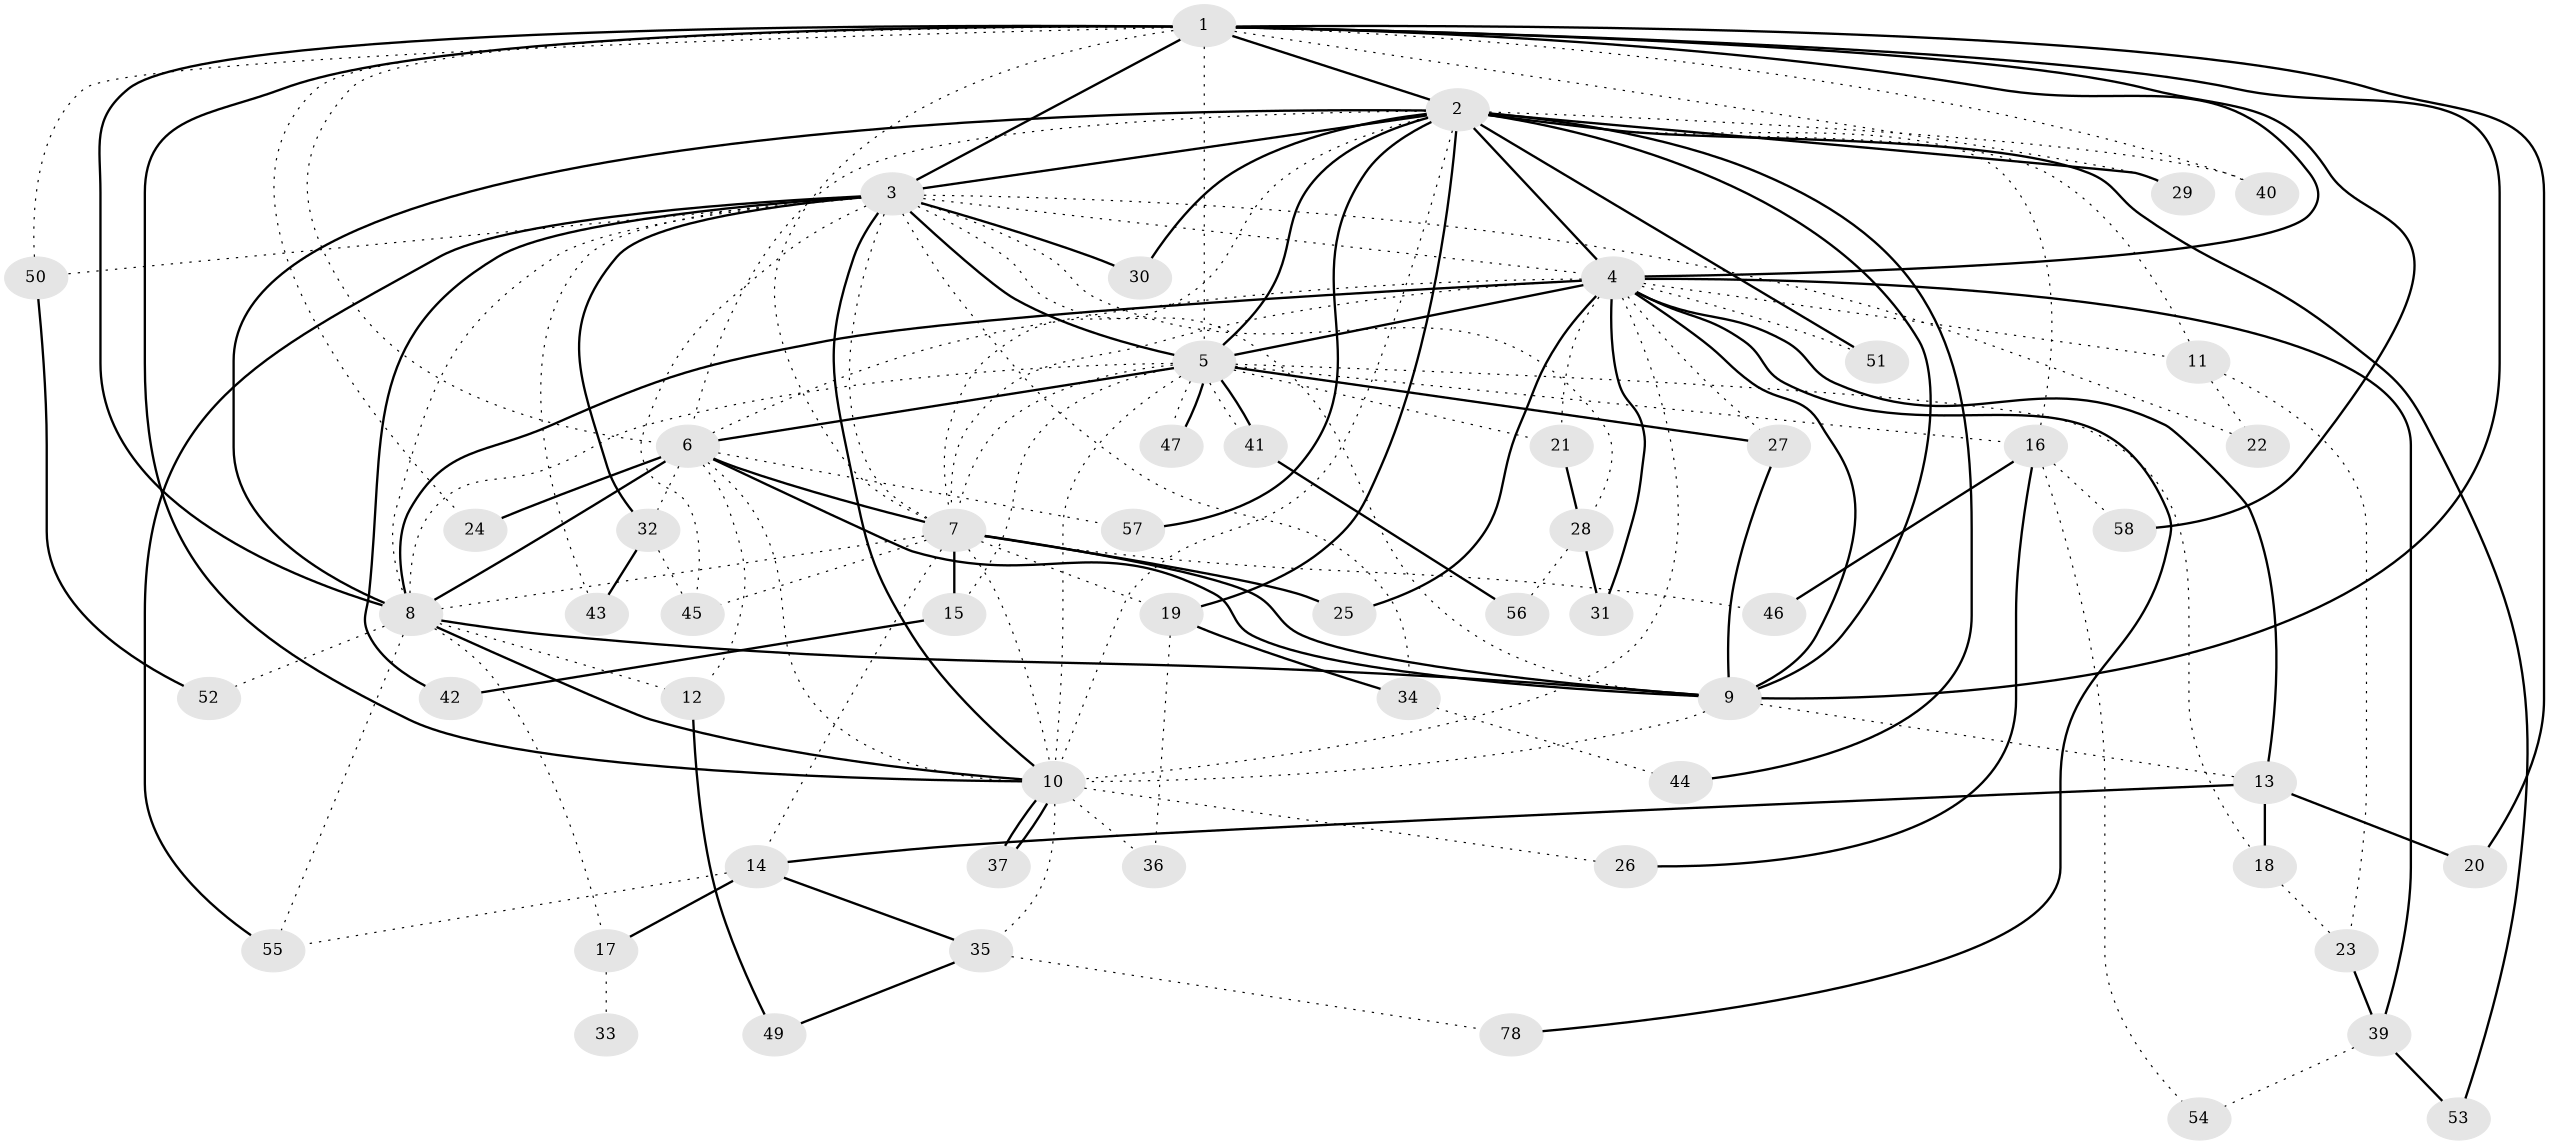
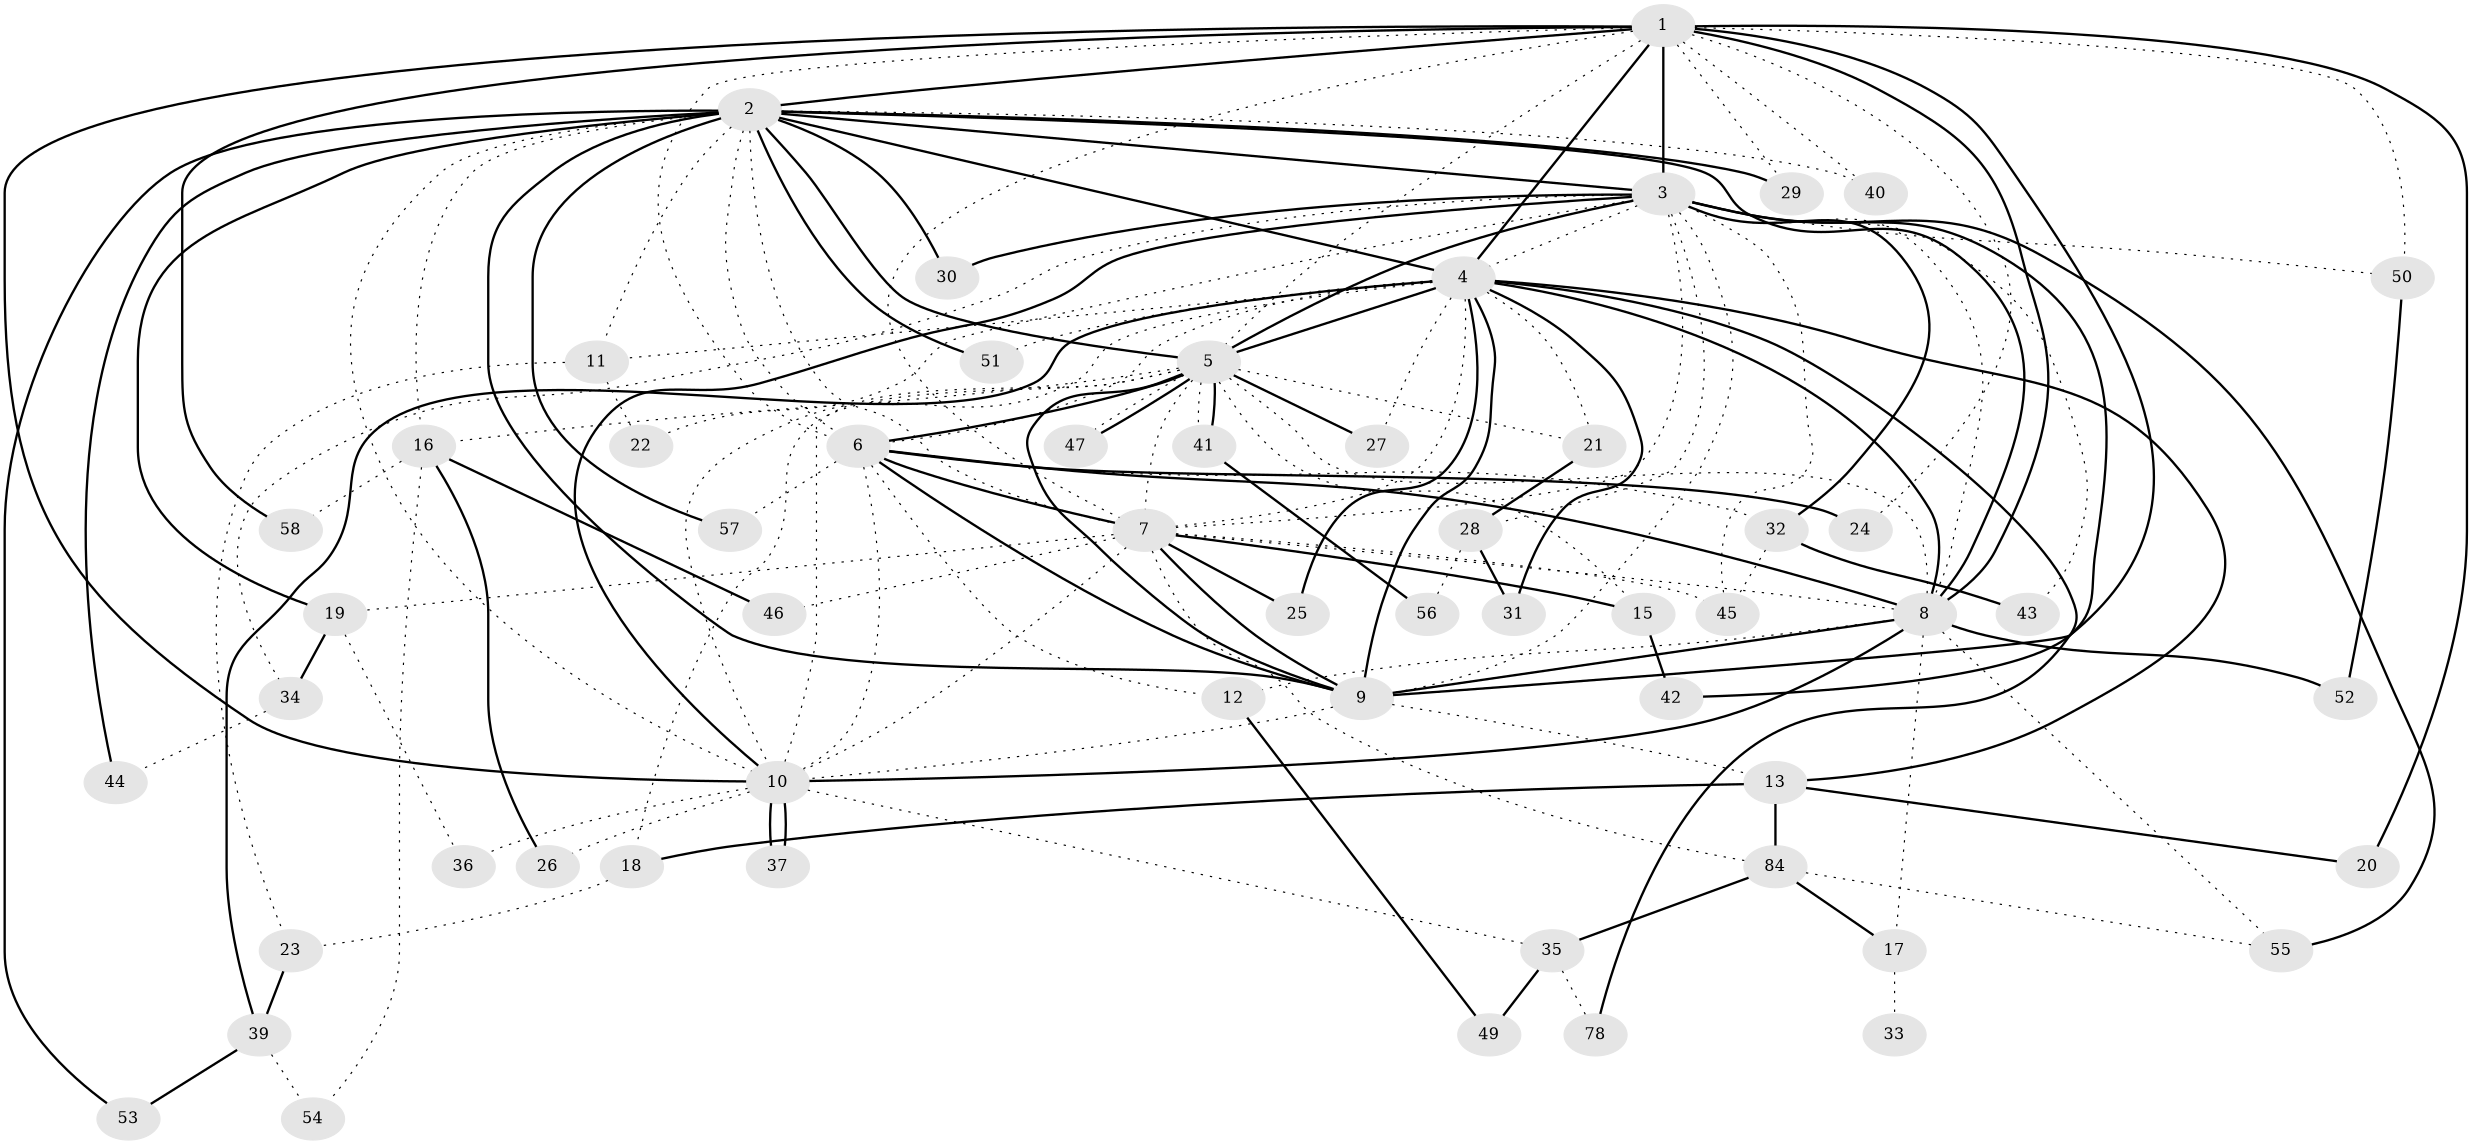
edge "27" -- "9": now "5" -- "9"
edge "8" -- "52": style dotted -> bold
node "14": label "14" -> "84"
